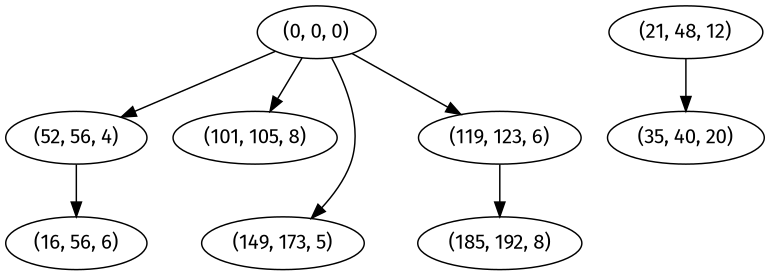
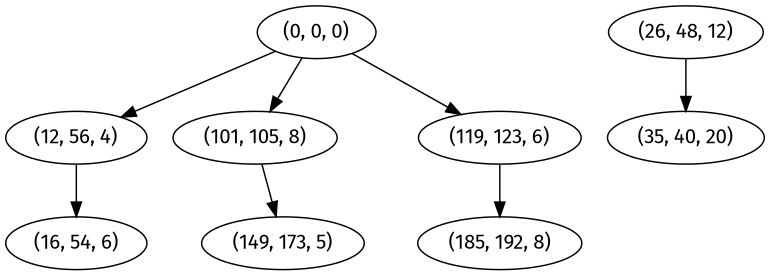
node "(21, 48, 12)": label "(21, 48, 12)" -> "(26, 48, 12)"
edge "(0, 0, 0)" -> "(149, 173, 5)": now "(101, 105, 8)" -> "(149, 173, 5)"
node "(52, 56, 4)": label "(52, 56, 4)" -> "(12, 56, 4)"
node "(16, 56, 6)": label "(16, 56, 6)" -> "(16, 54, 6)"
